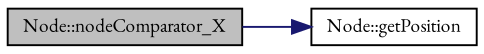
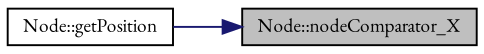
edge "Node::nodeComparator_X" -> "Node::getPosition": reversed
